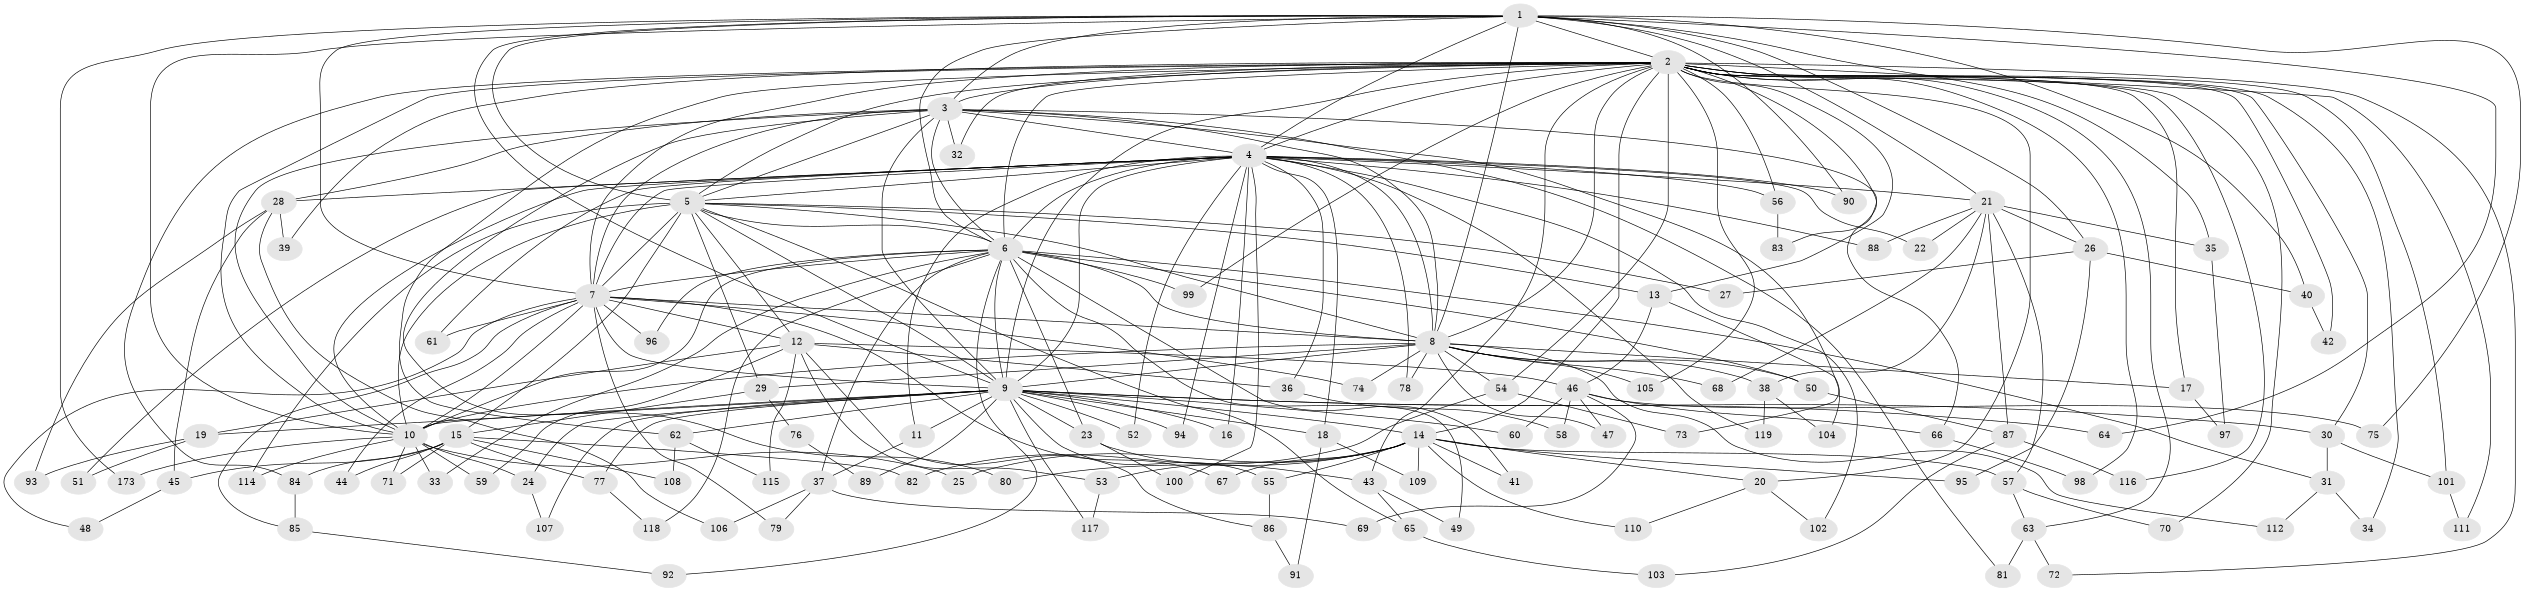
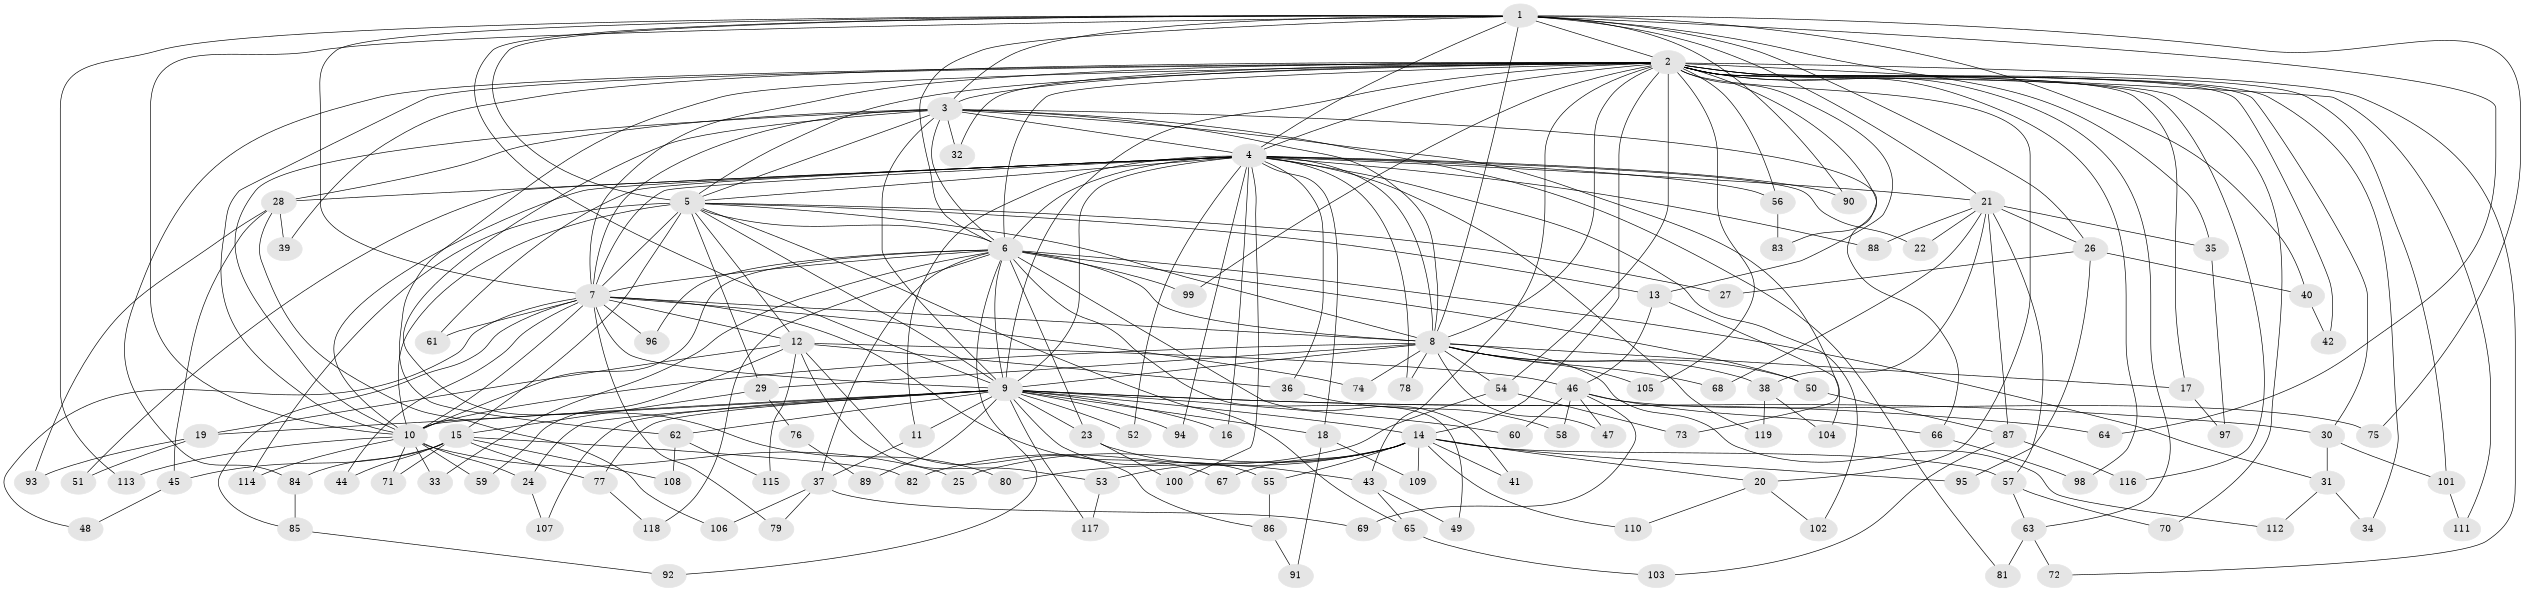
node "173": label "173" -> "113"
